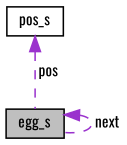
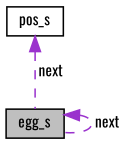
edge "egg_s" -> "pos_s": label " pos" -> " next"
